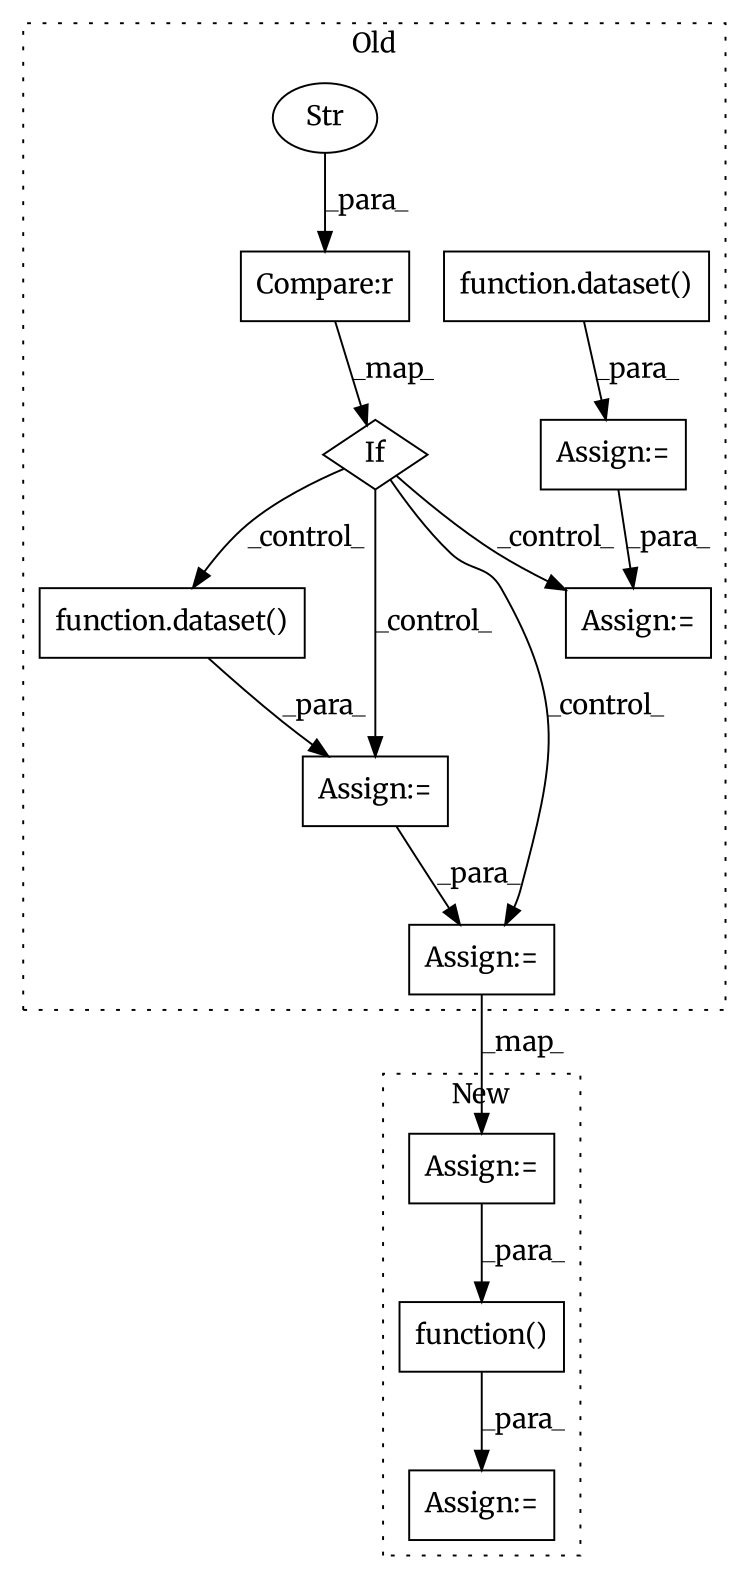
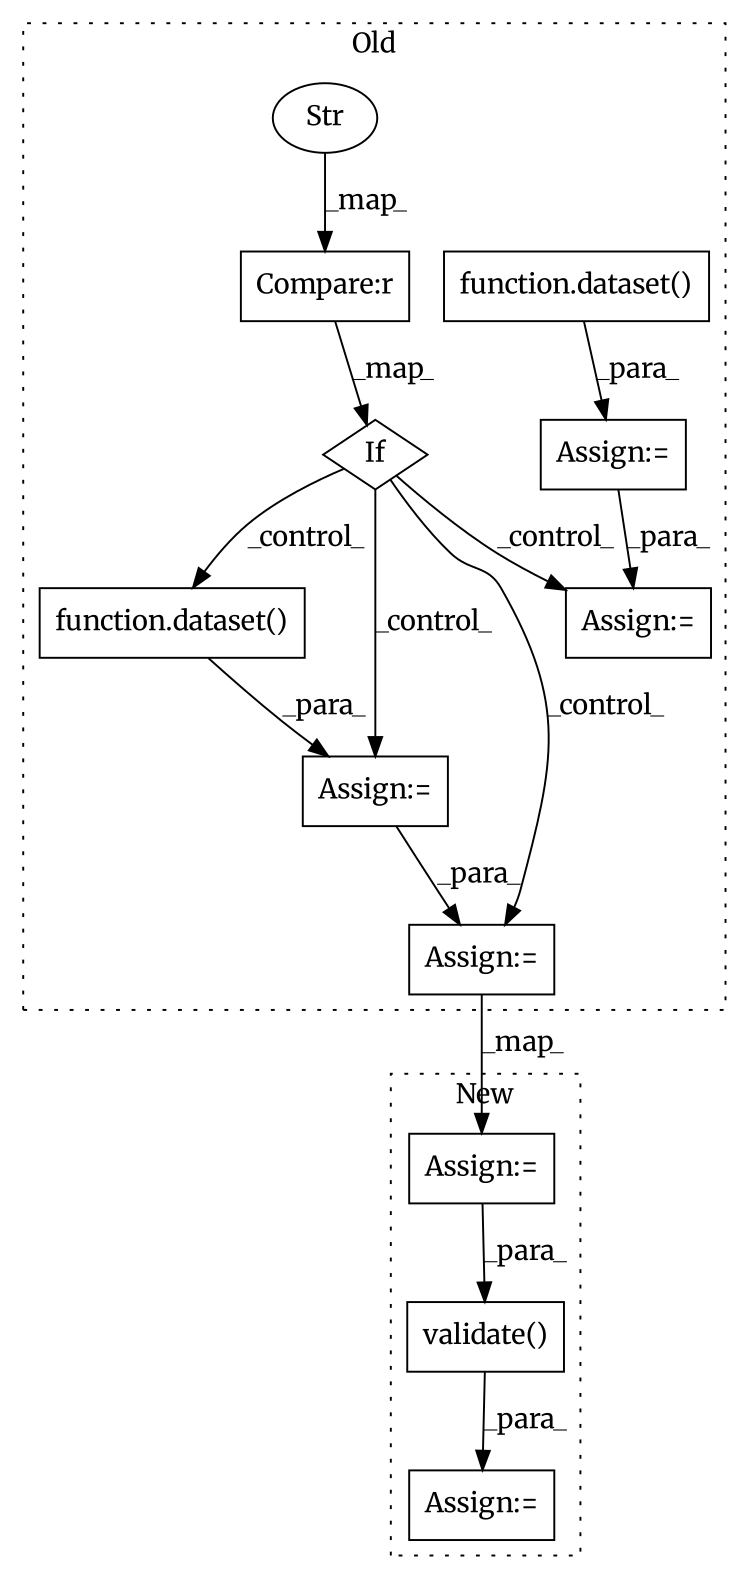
edge "Str" -> "Compare:r": label "_para_" -> "_map_"
node "function()": label "function()" -> "validate()"
